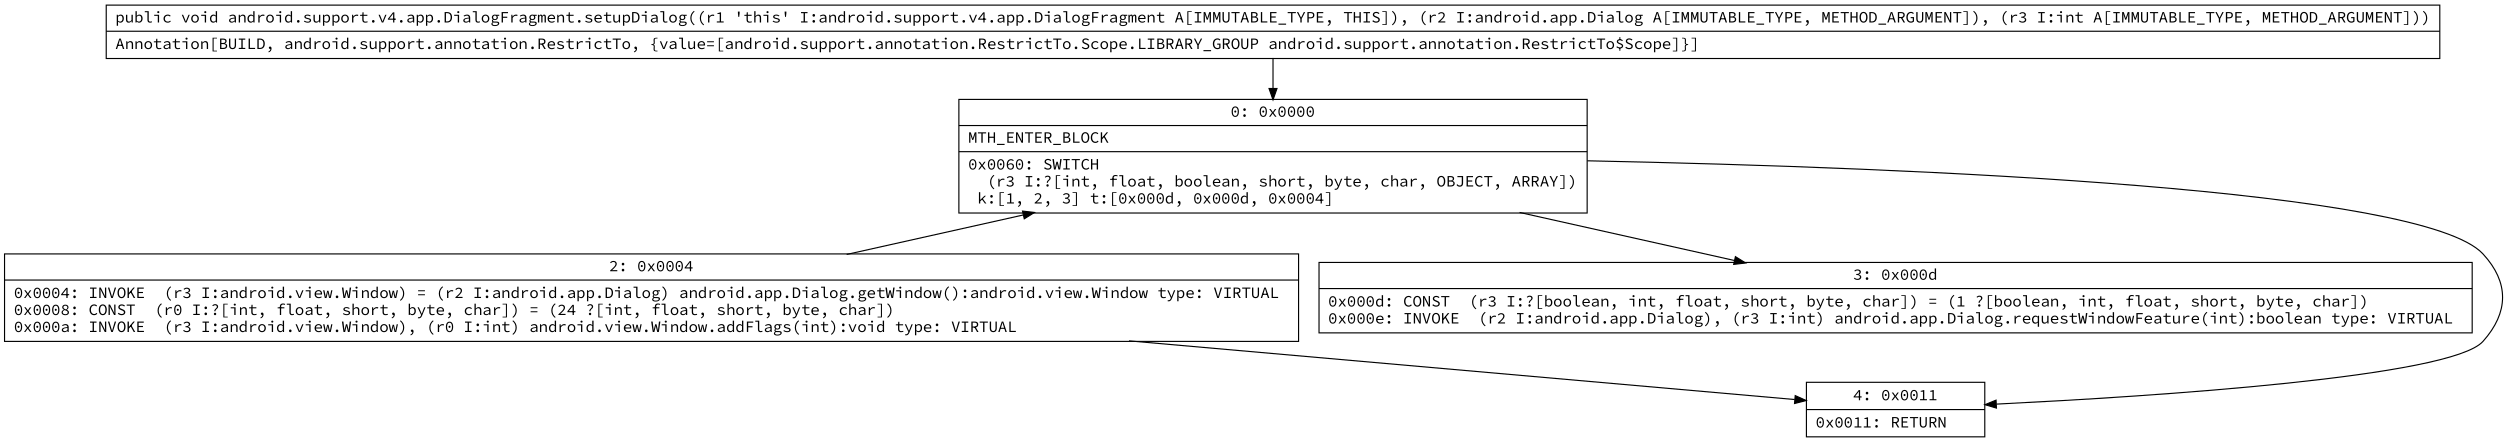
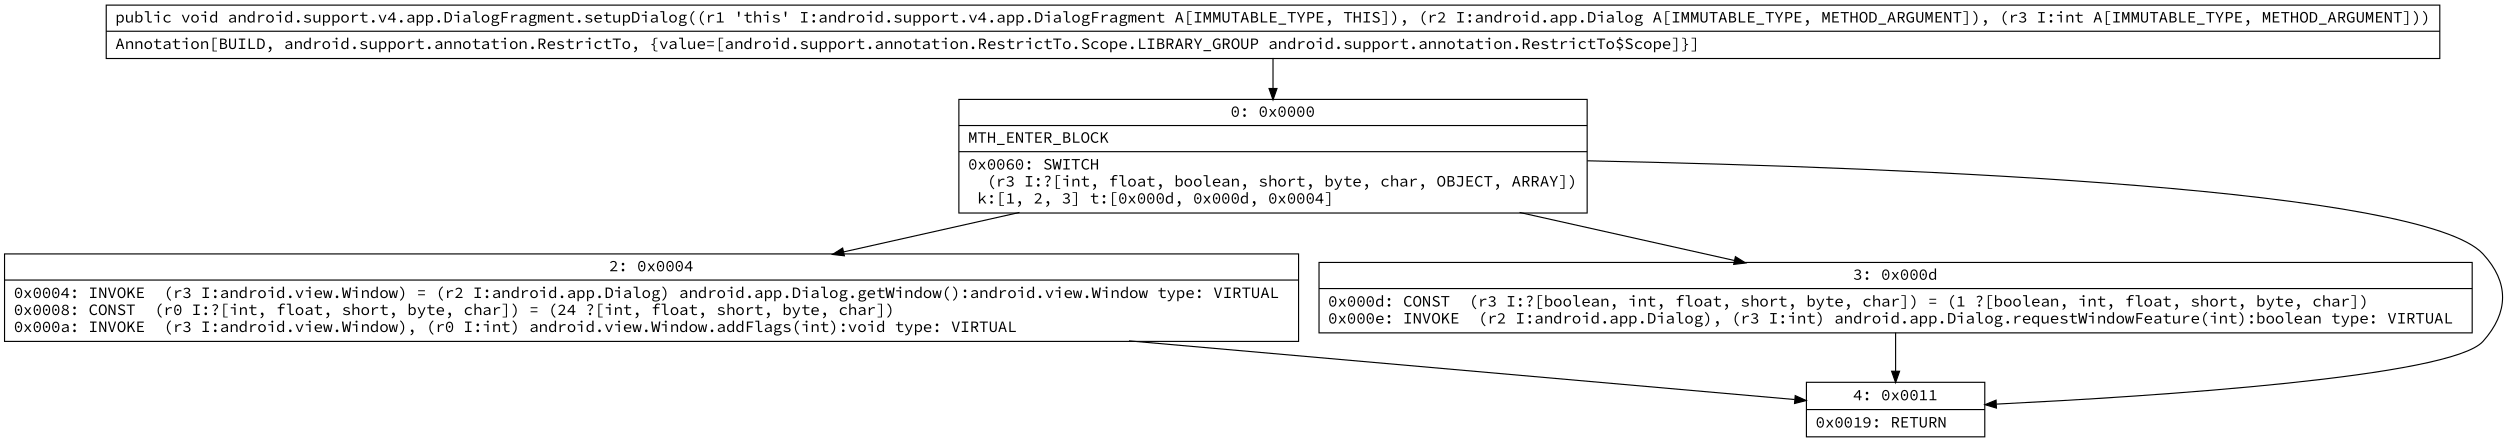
edge "2: 0x0004" -> "0: 0x0000": reversed
edge "3: 0x000d" -> "4: 0x0011": added
node "4: 0x0011": text "0x0011: RETURN" -> "0x0019: RETURN"
